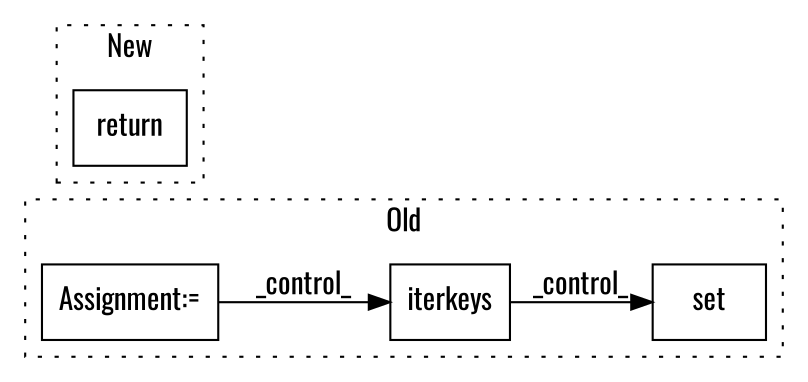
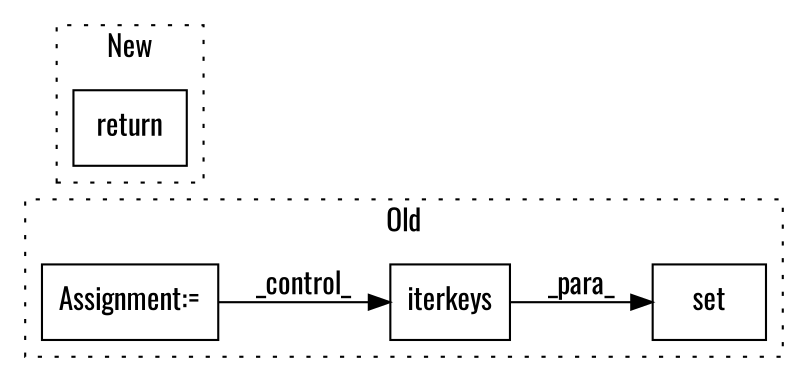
edge "iterkeys" -> "set": label "_control_" -> "_para_"
